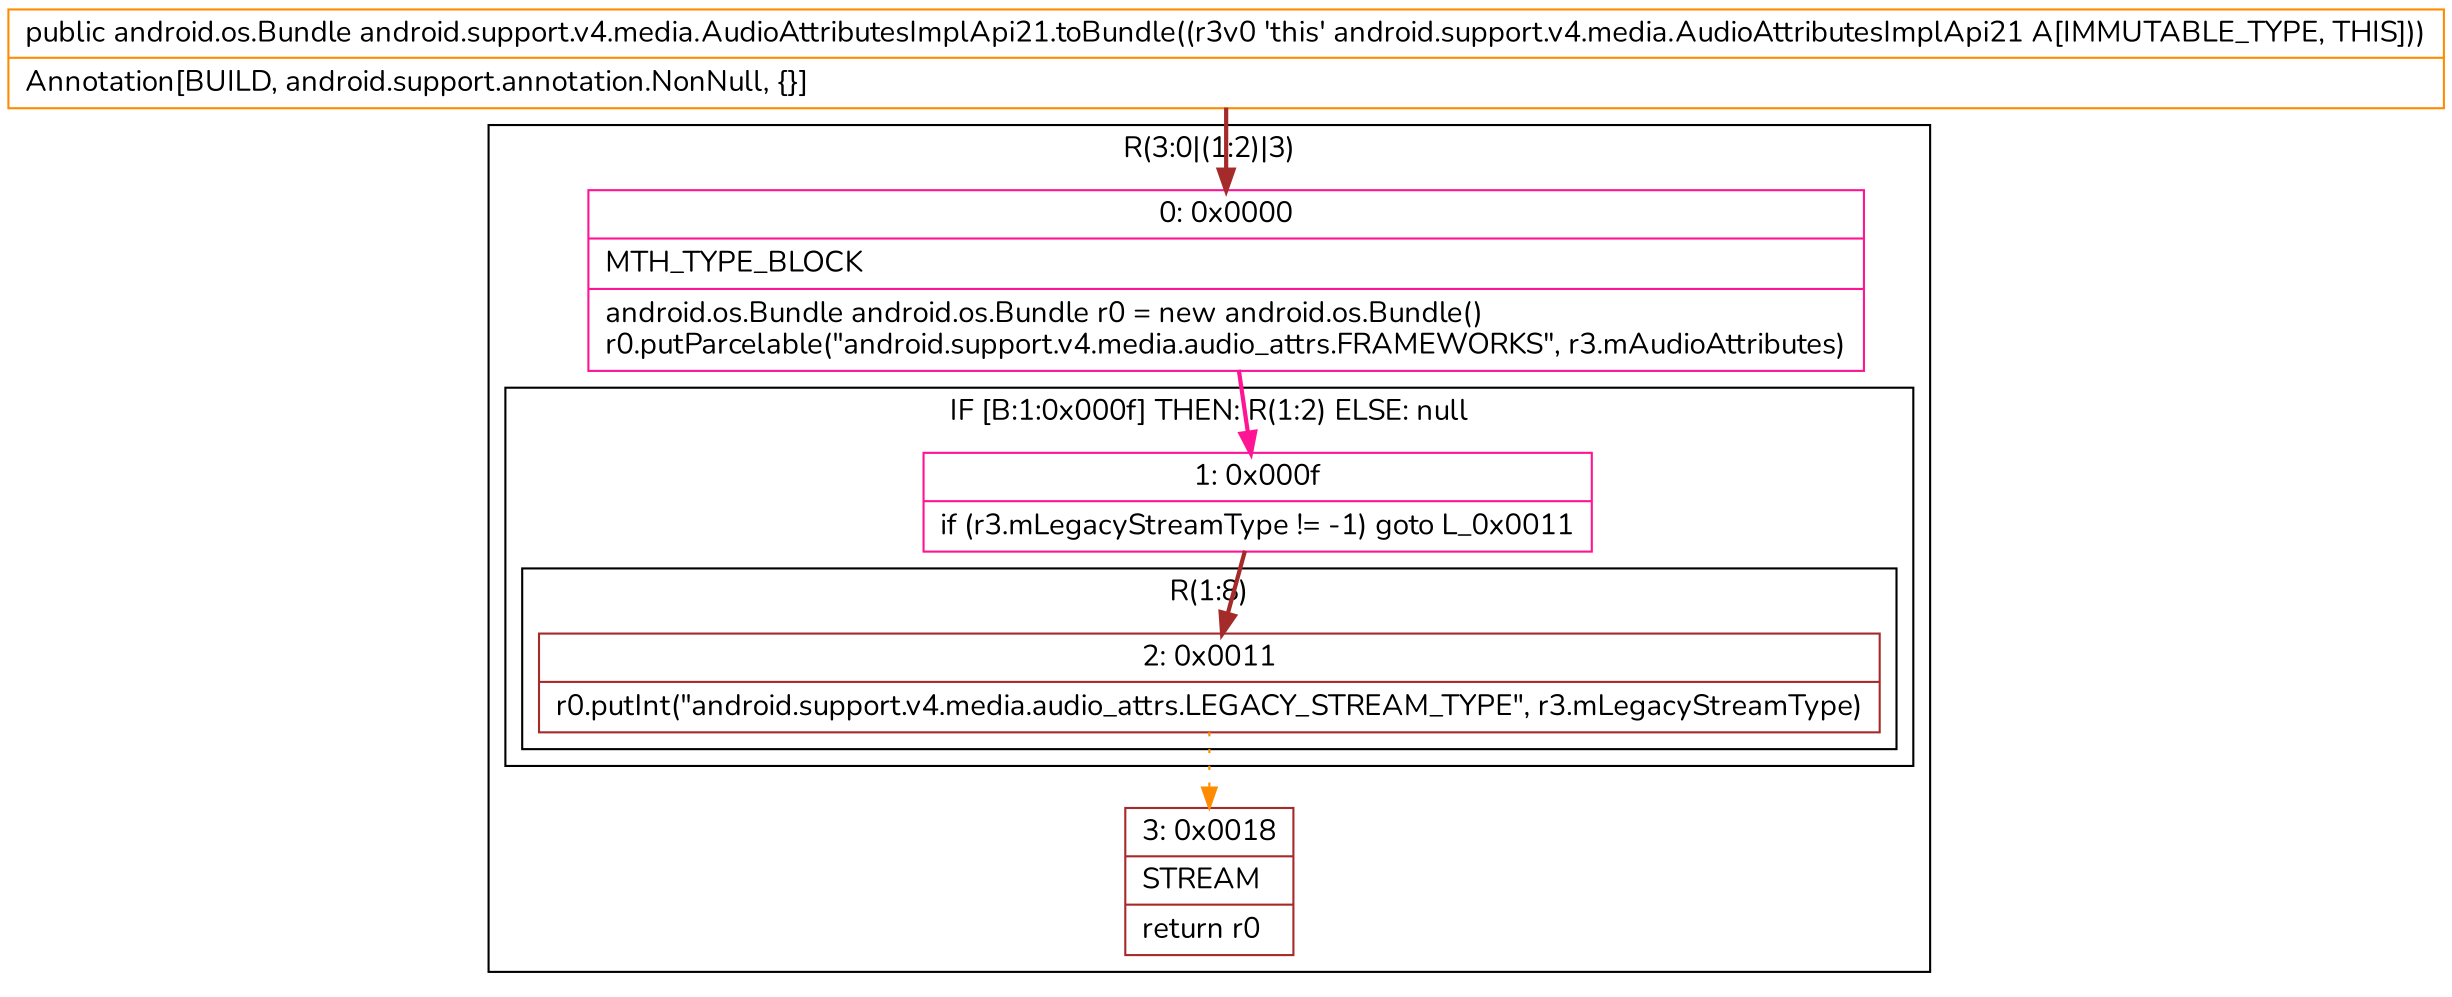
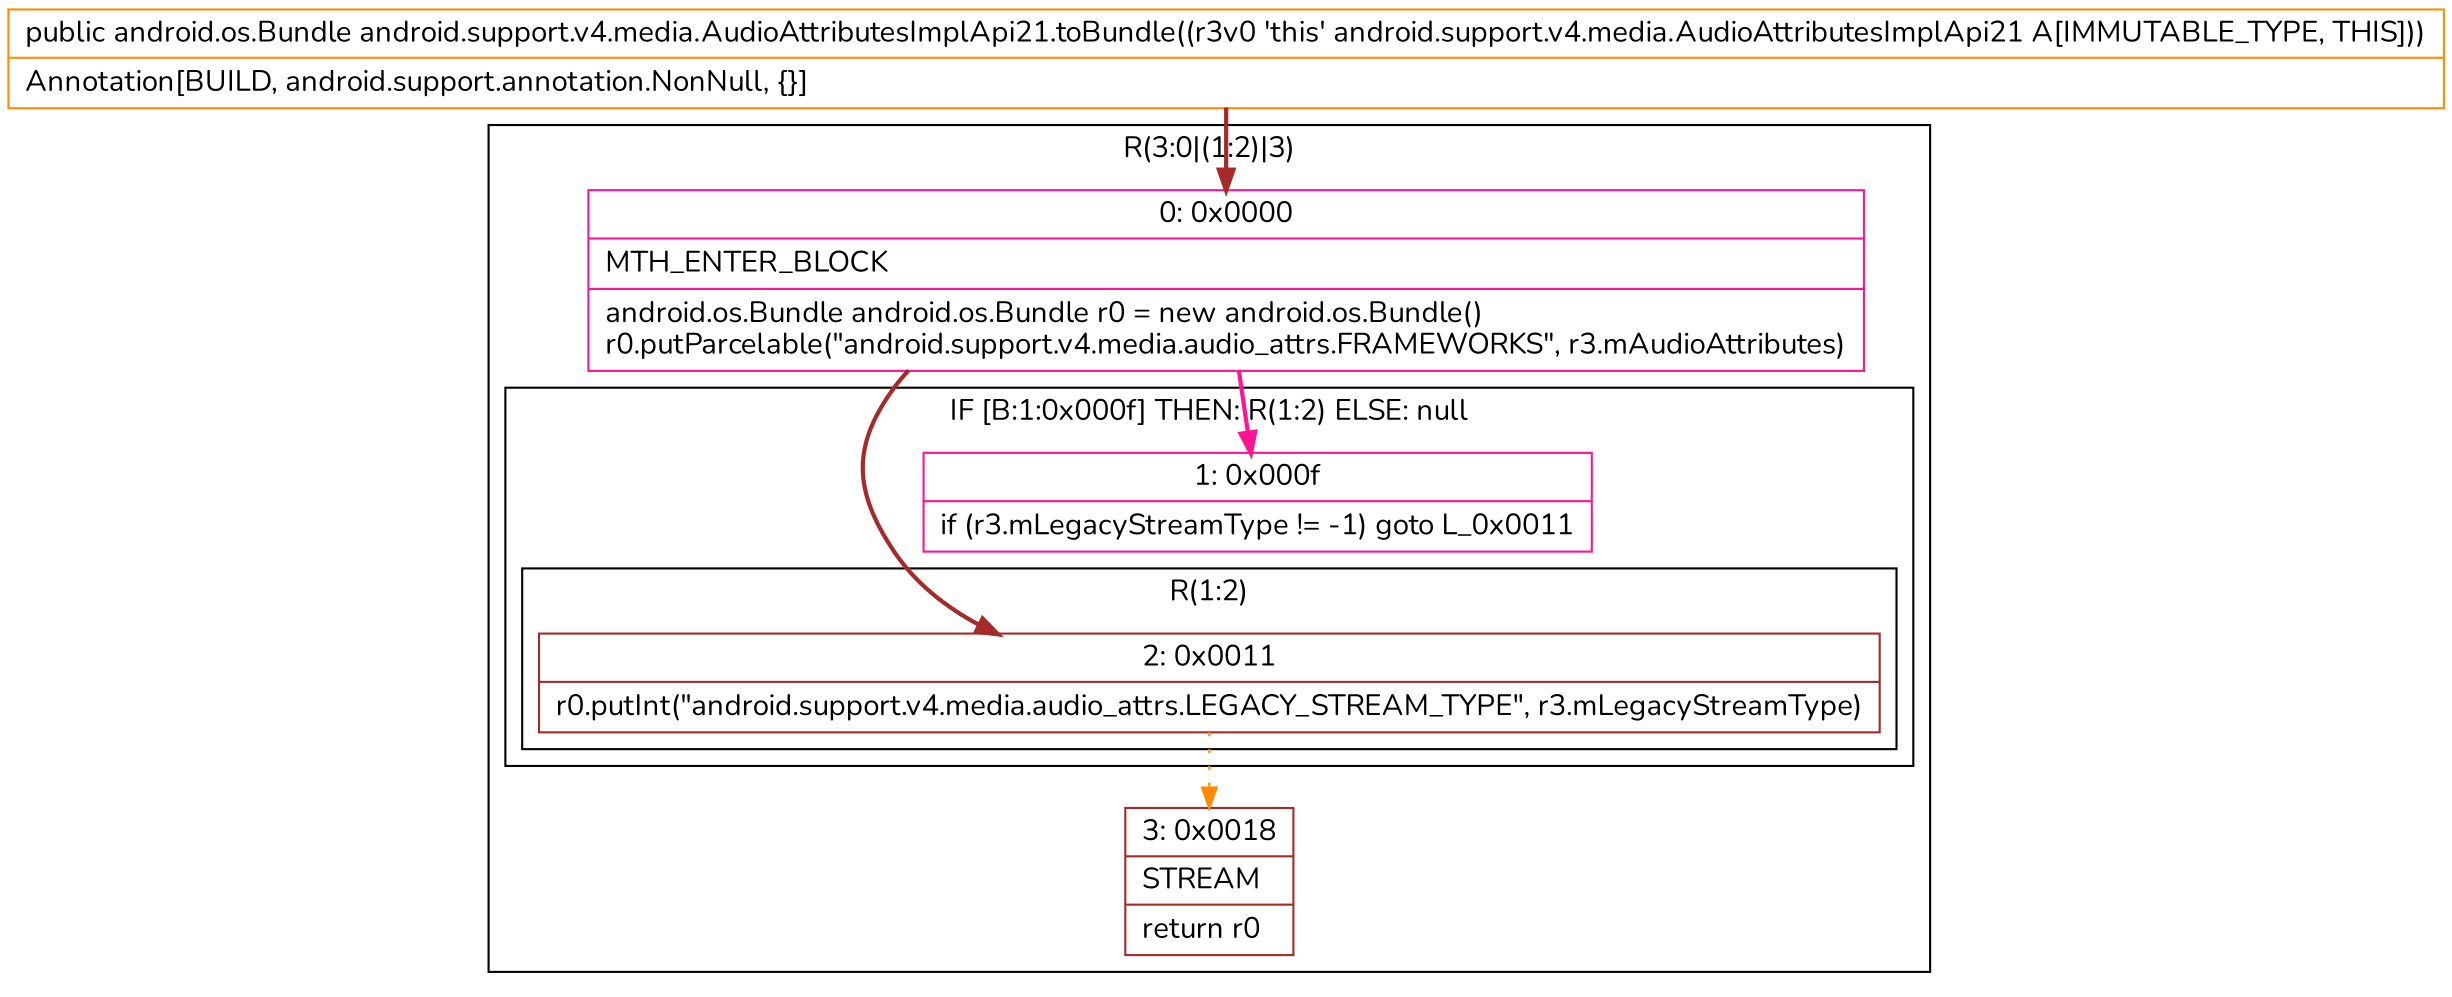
node "0: 0x0000": text "MTH_TYPE_BLOCK" -> "MTH_ENTER_BLOCK"
edge "1: 0x000f" -> "2: 0x0011": now "0: 0x0000" -> "2: 0x0011"
cluster "R(1:8)": label "R(1:8)" -> "R(1:2)"
